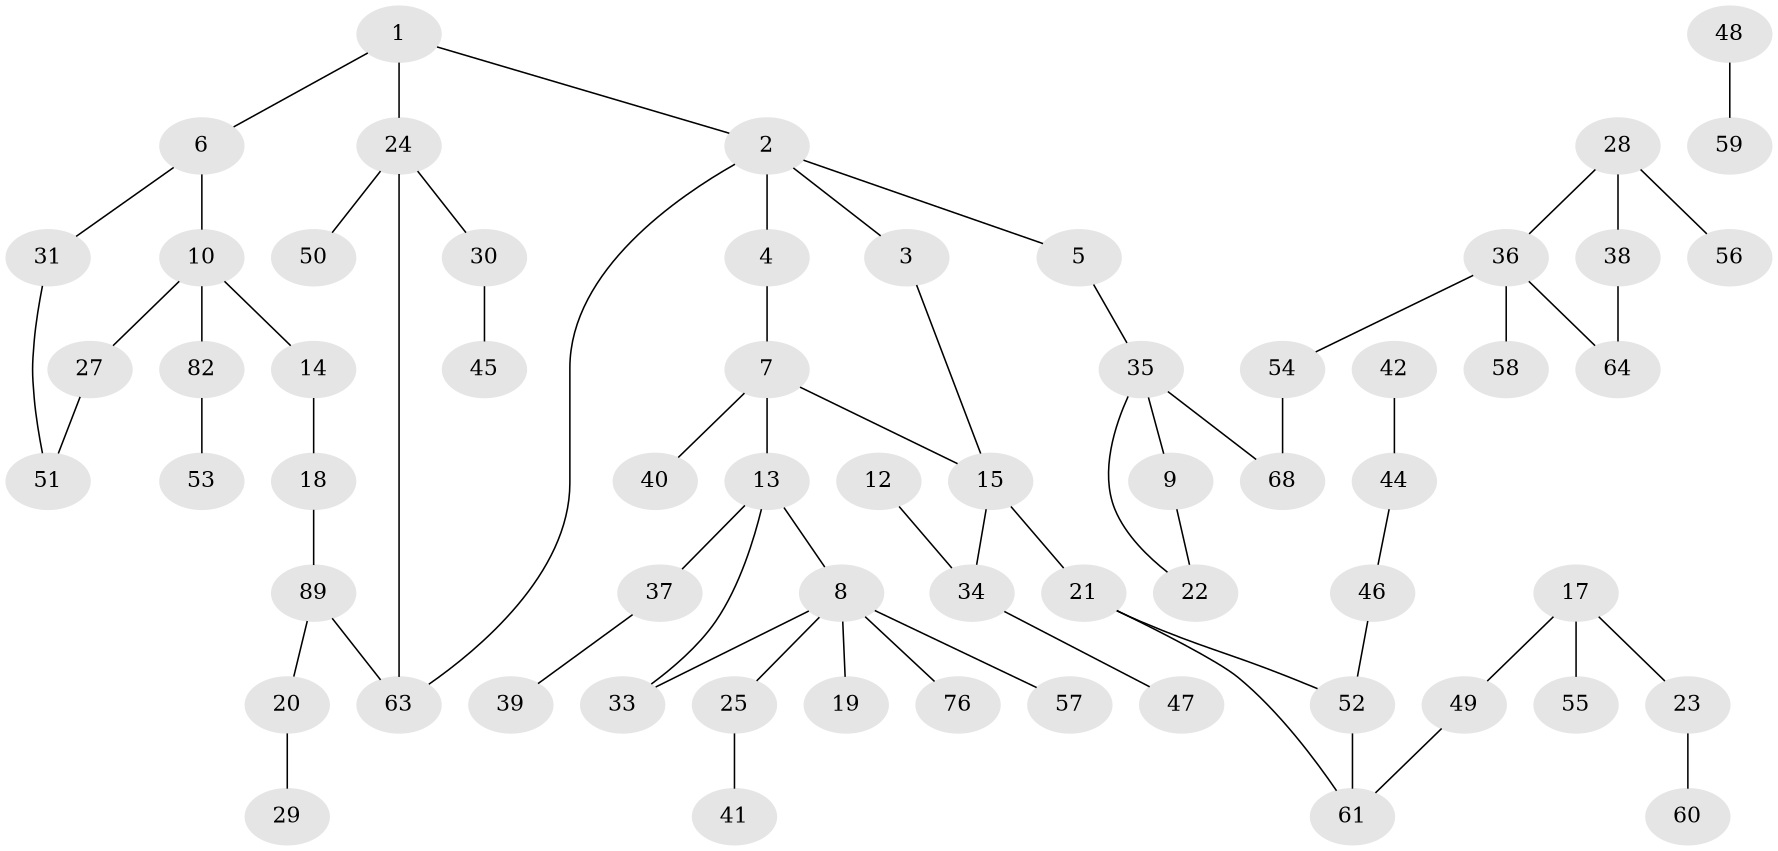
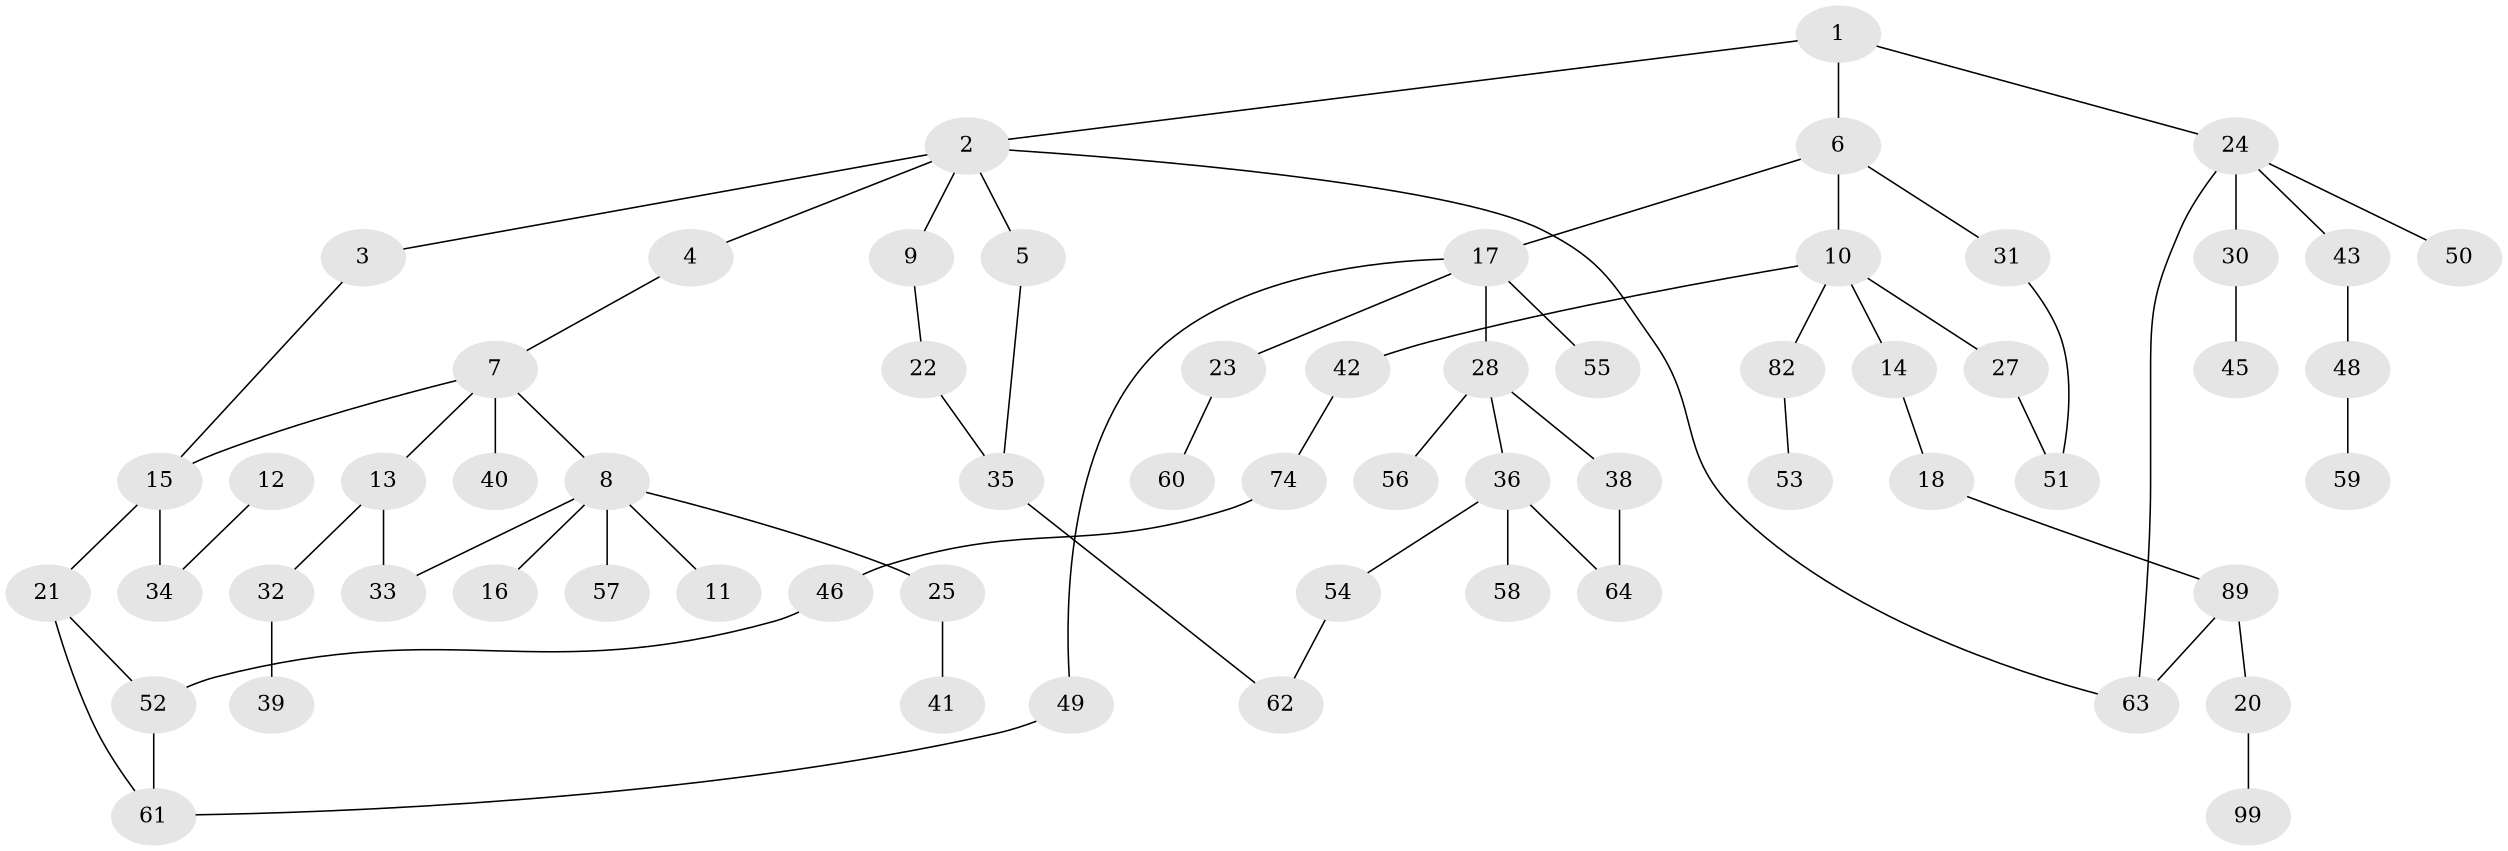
edge "6" -- "17": added
node "43": added
edge "10" -- "42": added
edge "17" -- "28": added
edge "35" -- "9": now "2" -- "9"
node "68": label "68" -> "62"
node "44": label "44" -> "74"
edge "13" -- "8": now "7" -- "8"
node "37": label "37" -> "32"
node "19": label "19" -> "11"
node "76": label "76" -> "16"
node "47": removed
node "29": label "29" -> "99"
